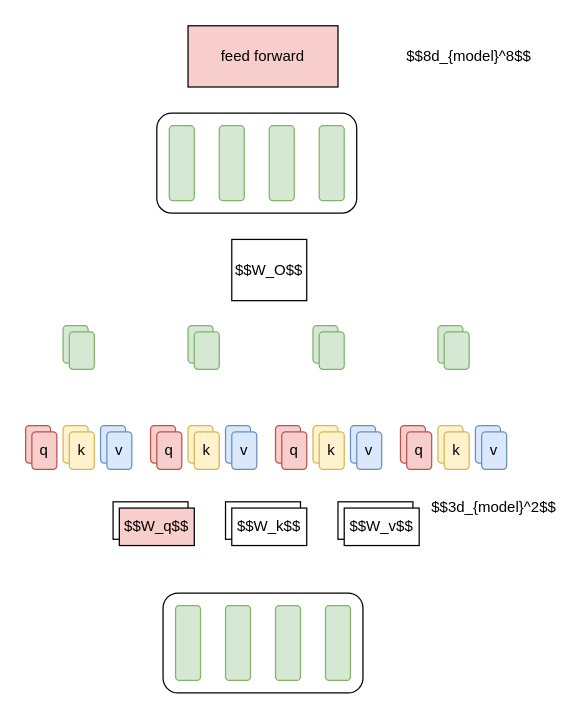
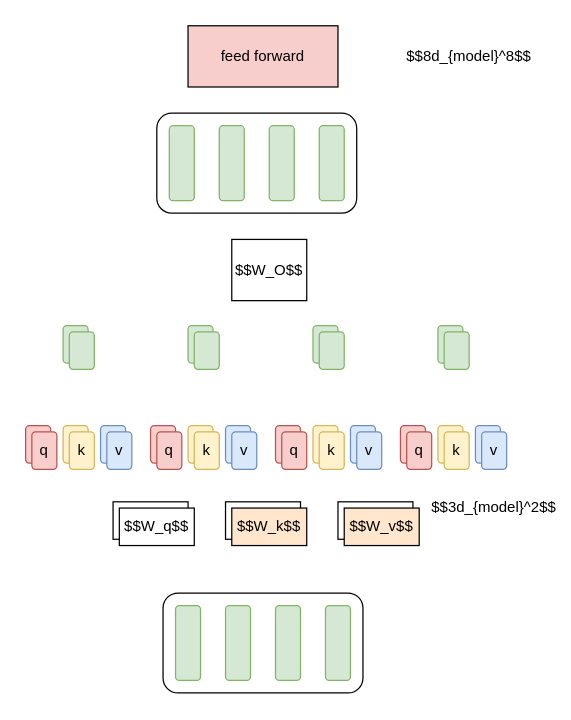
node "$$W_q$$": fillcolor #f8cecc -> #ffffff
node "$$W_k$$": fillcolor #ffffff -> #ffe6cc
node "$$W_v$$": fillcolor #ffffff -> #ffe6cc
